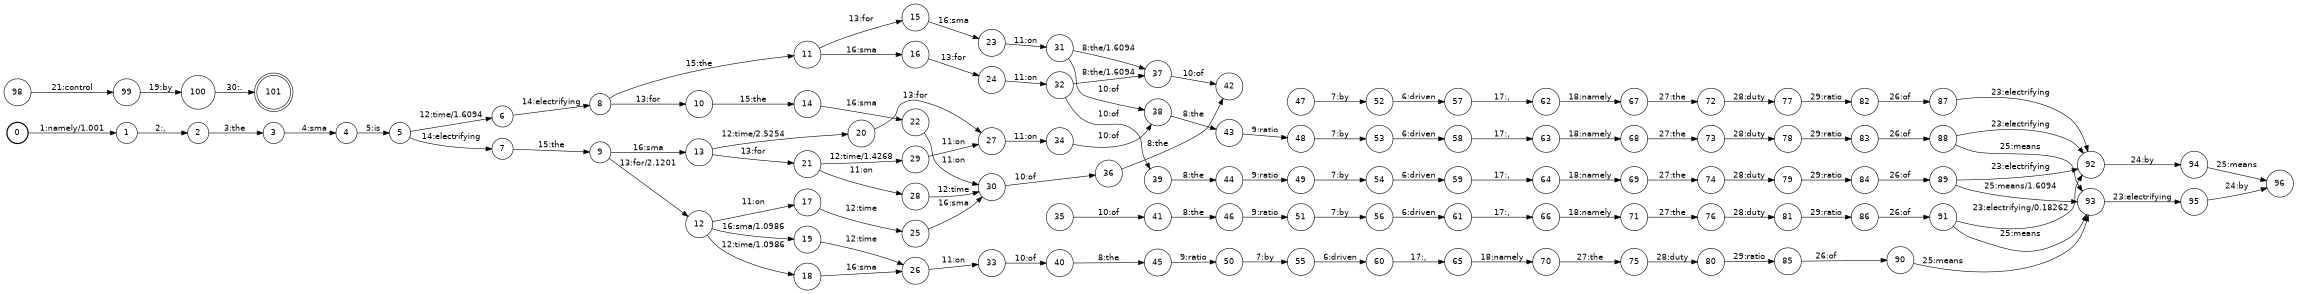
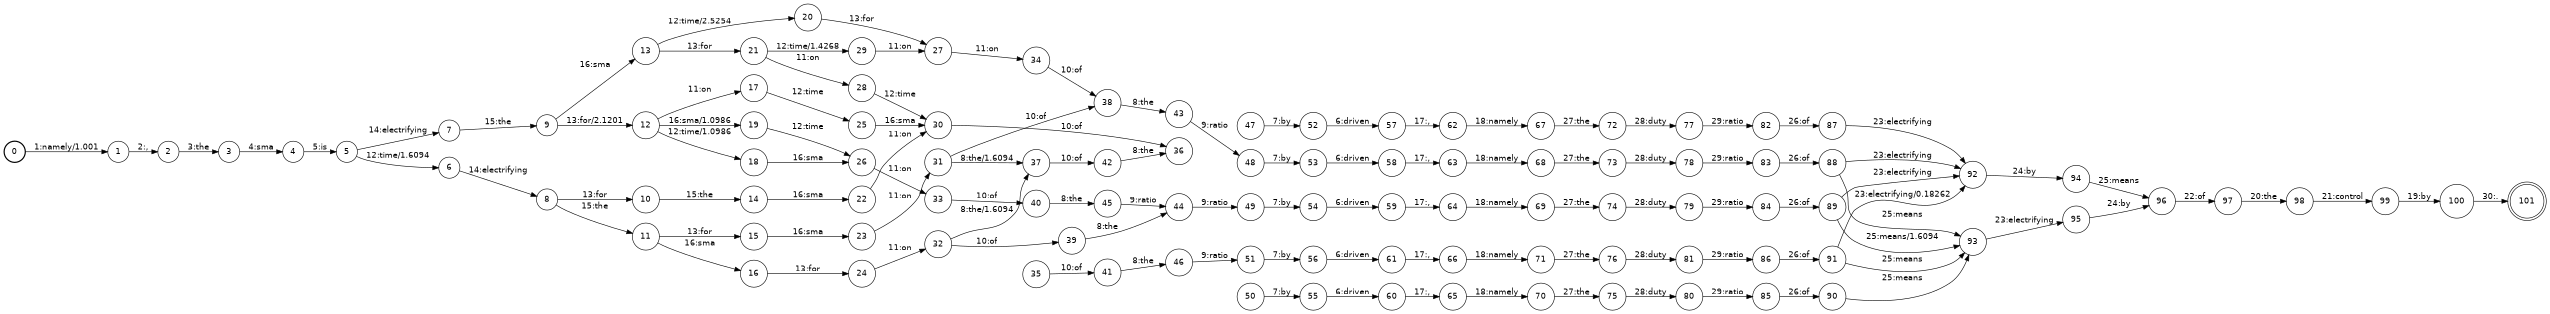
edge "36" -> "42": reversed
node "97": added
edge "45" -> "50": now "45" -> "44"
